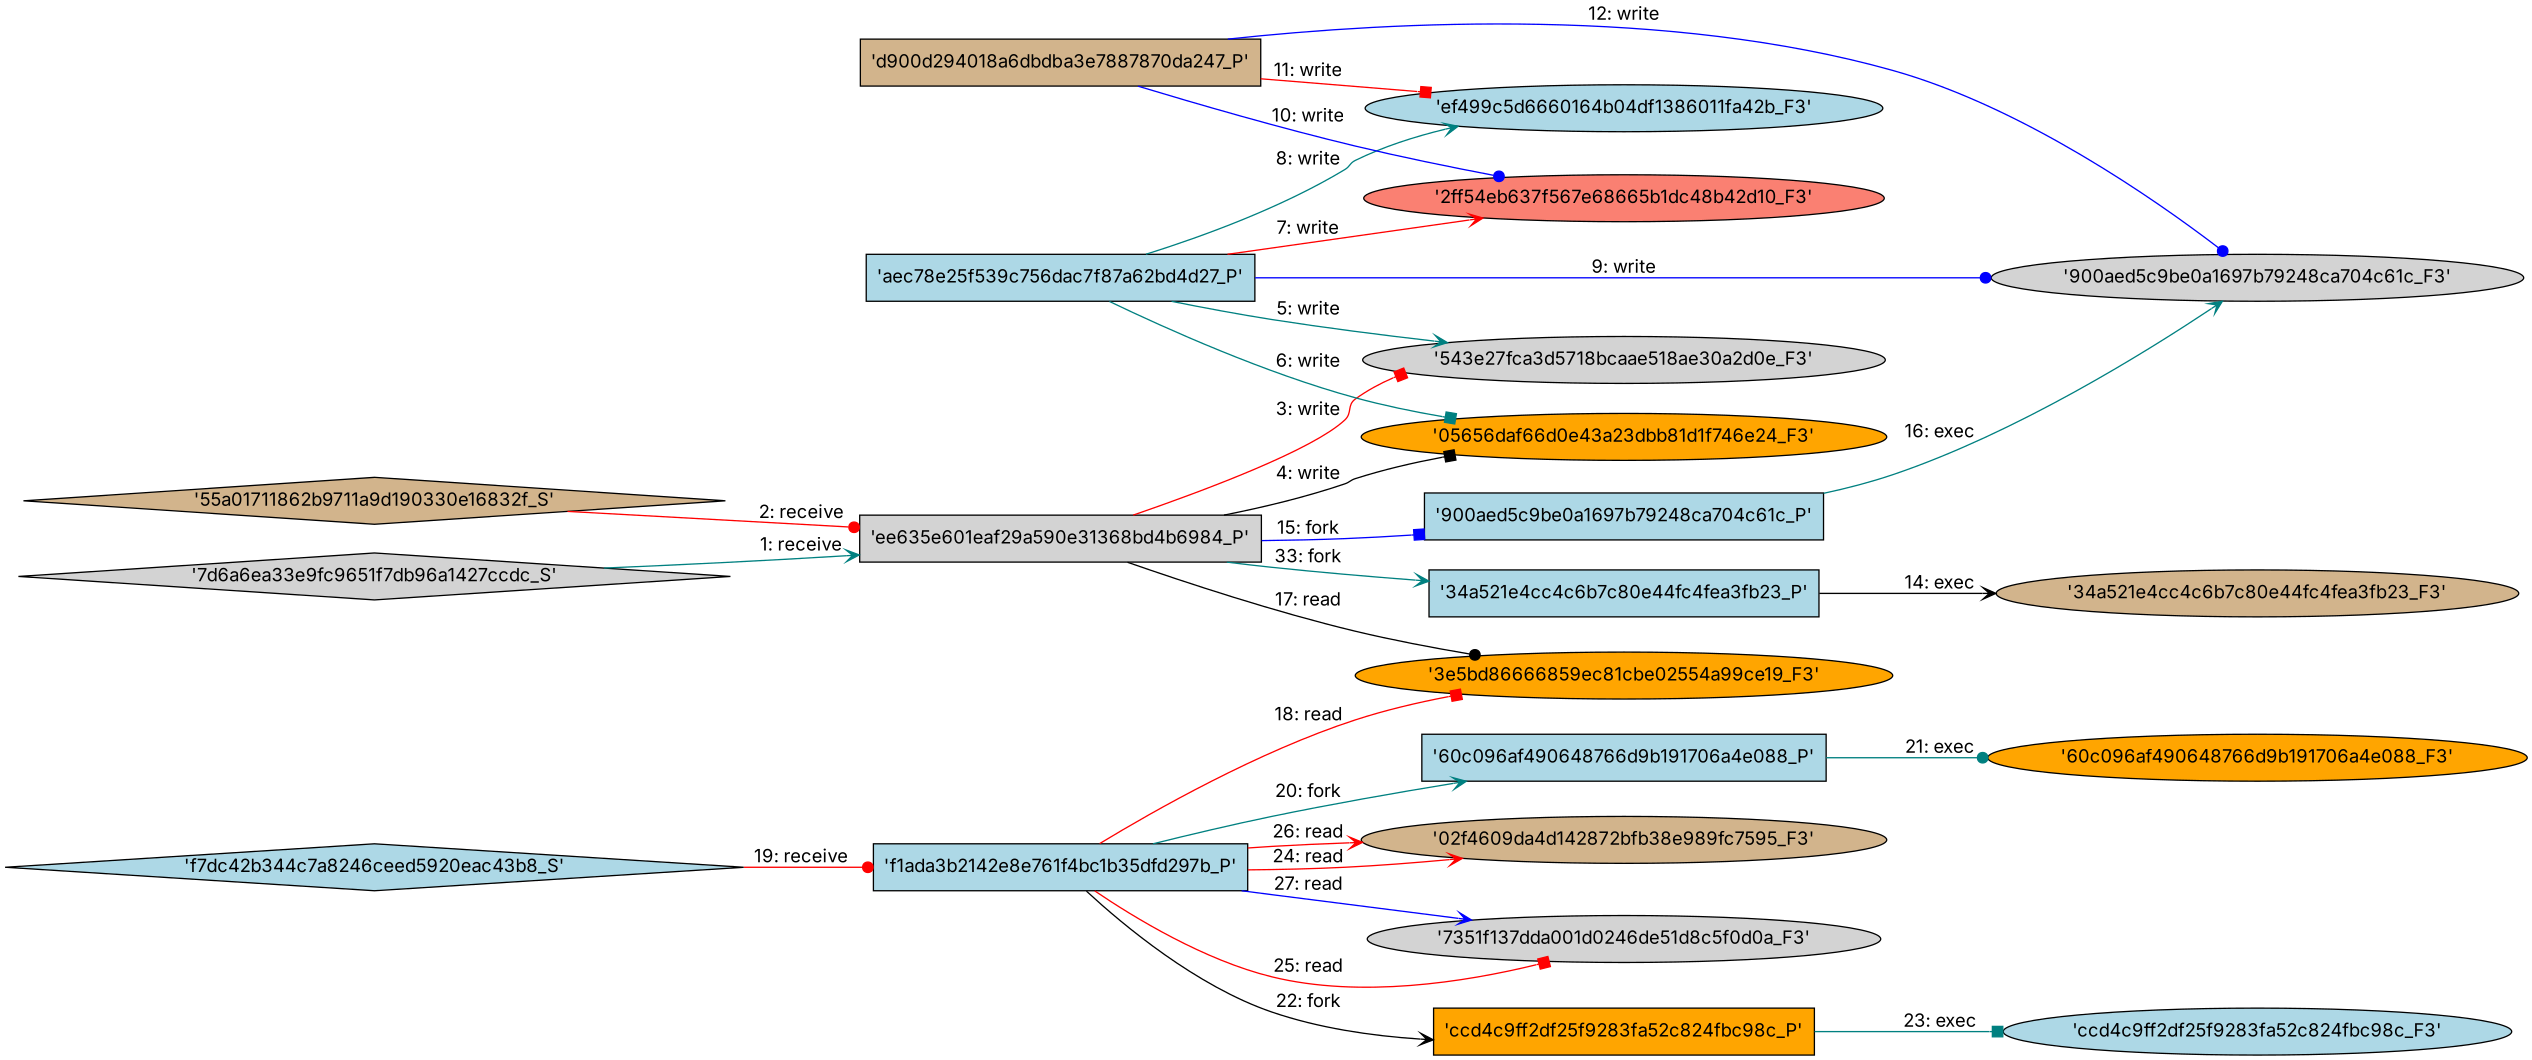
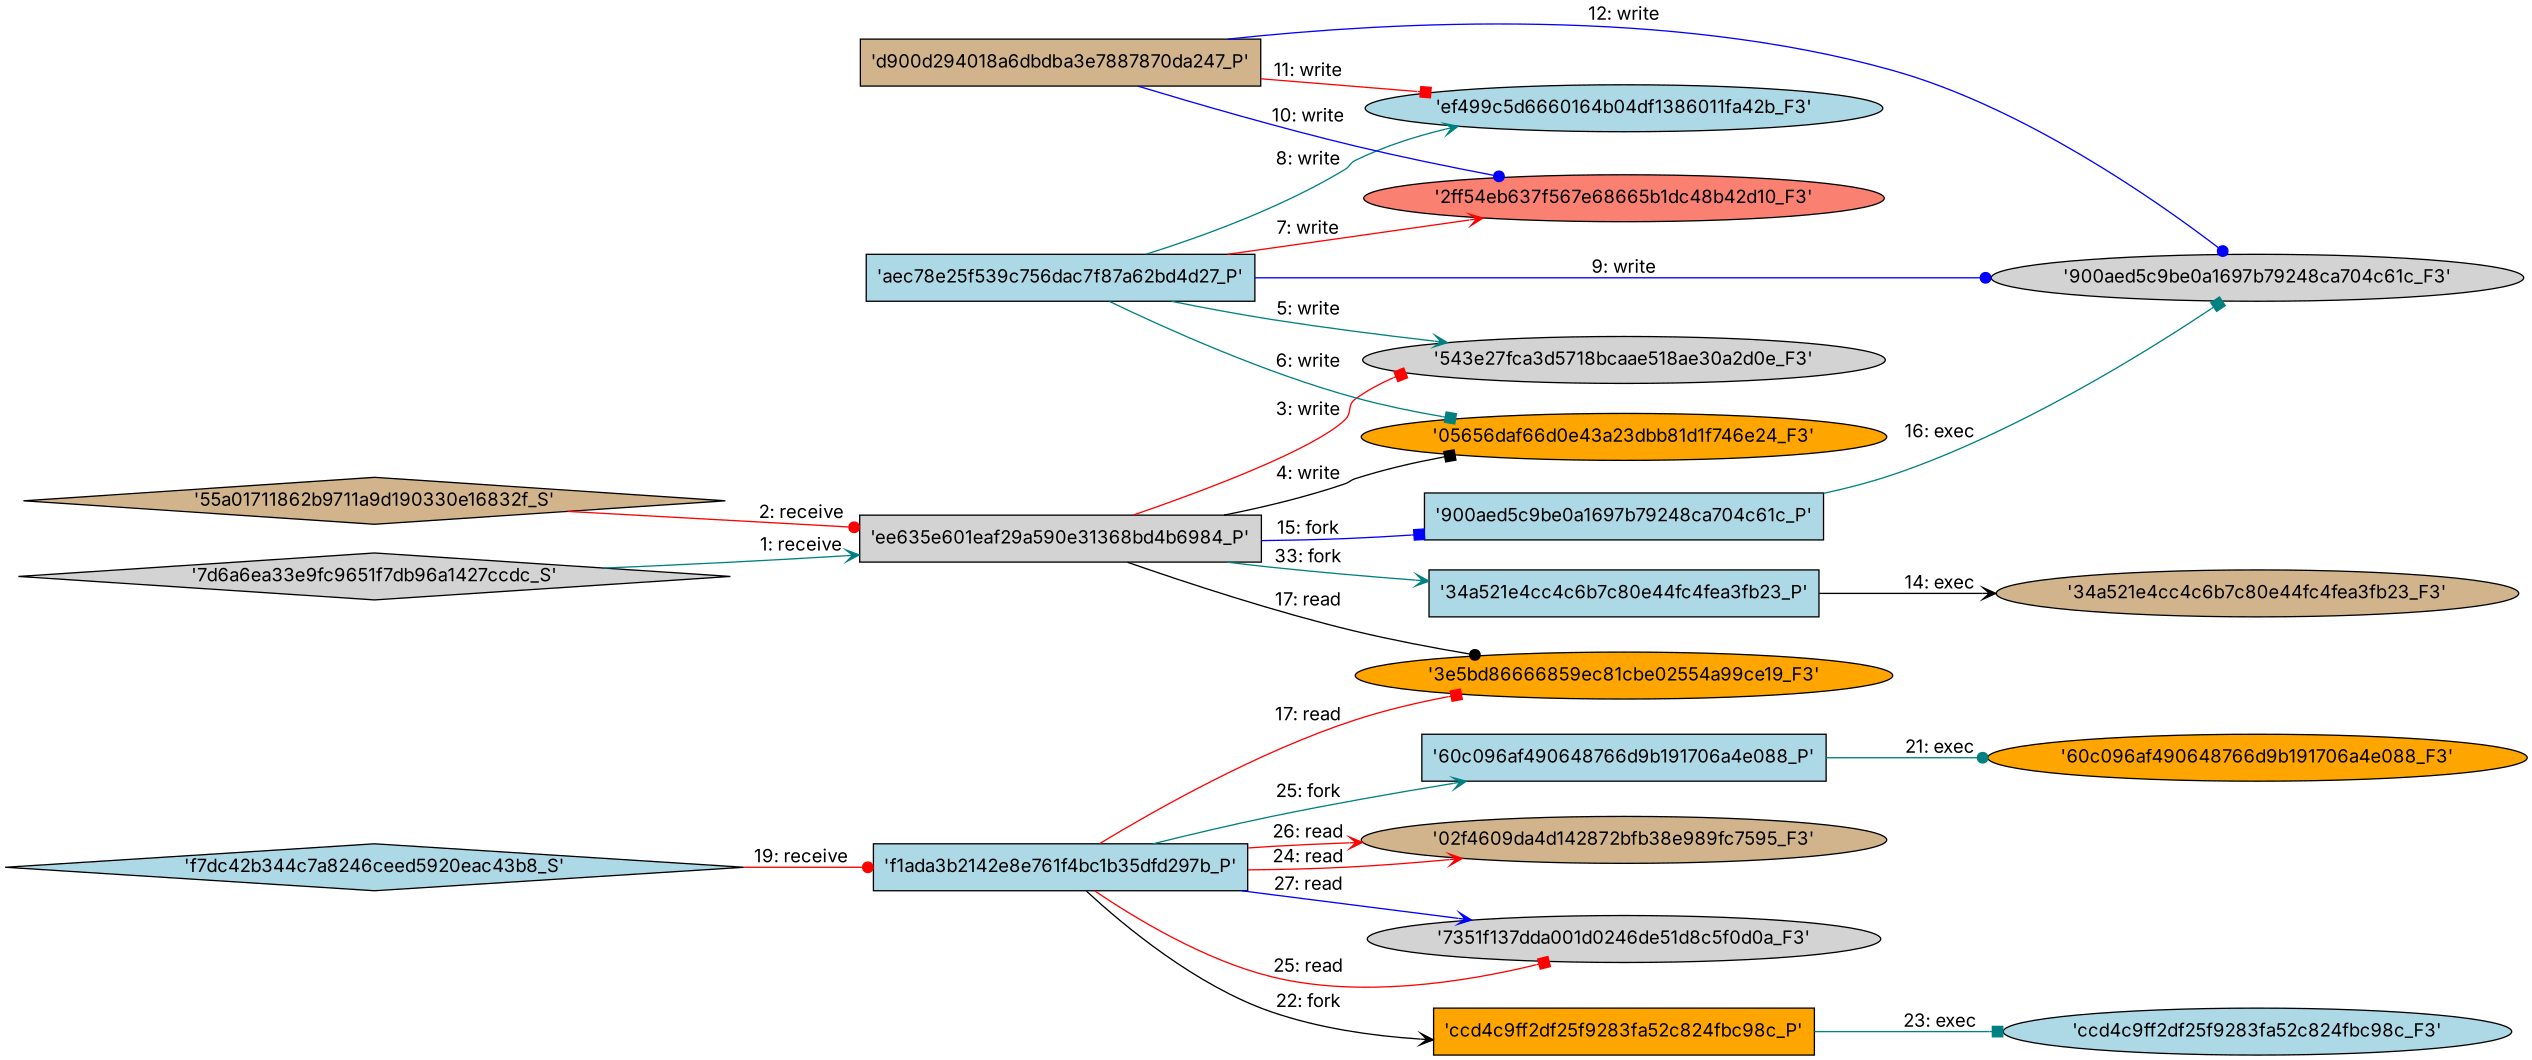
edge "'900aed5c9be0a1697b79248ca704c61c_P'" -> "'900aed5c9be0a1697b79248ca704c61c_F3'": arrowhead vee -> box
edge "'f1ada3b2142e8e761f4bc1b35dfd297b_P'" -> "'3e5bd86666859ec81cbe02554a99ce19_F3'": label "18: read" -> "17: read"
edge "'f1ada3b2142e8e761f4bc1b35dfd297b_P'" -> "'60c096af490648766d9b191706a4e088_P'": label "20: fork" -> "25: fork"
